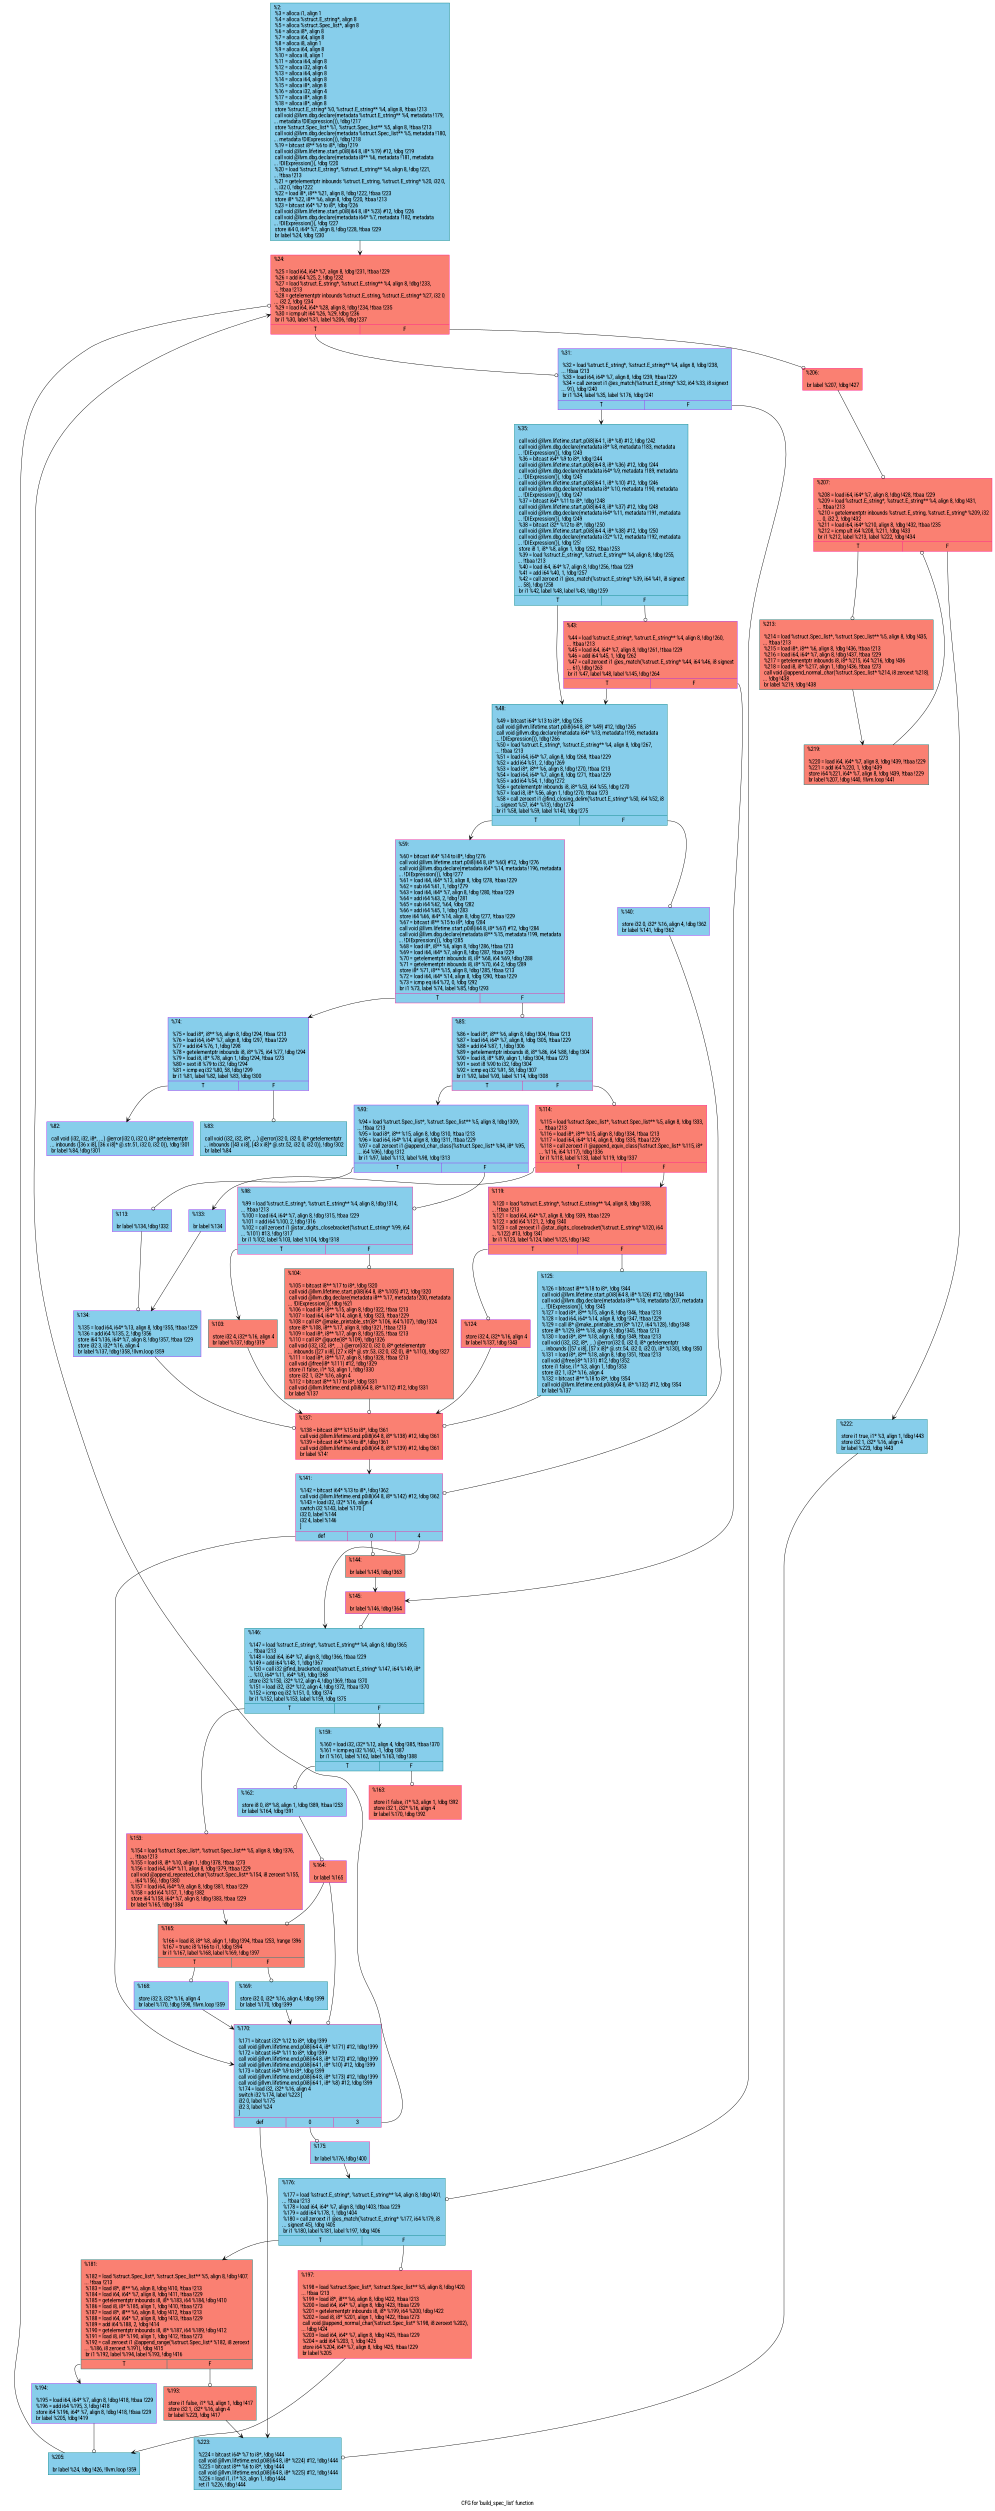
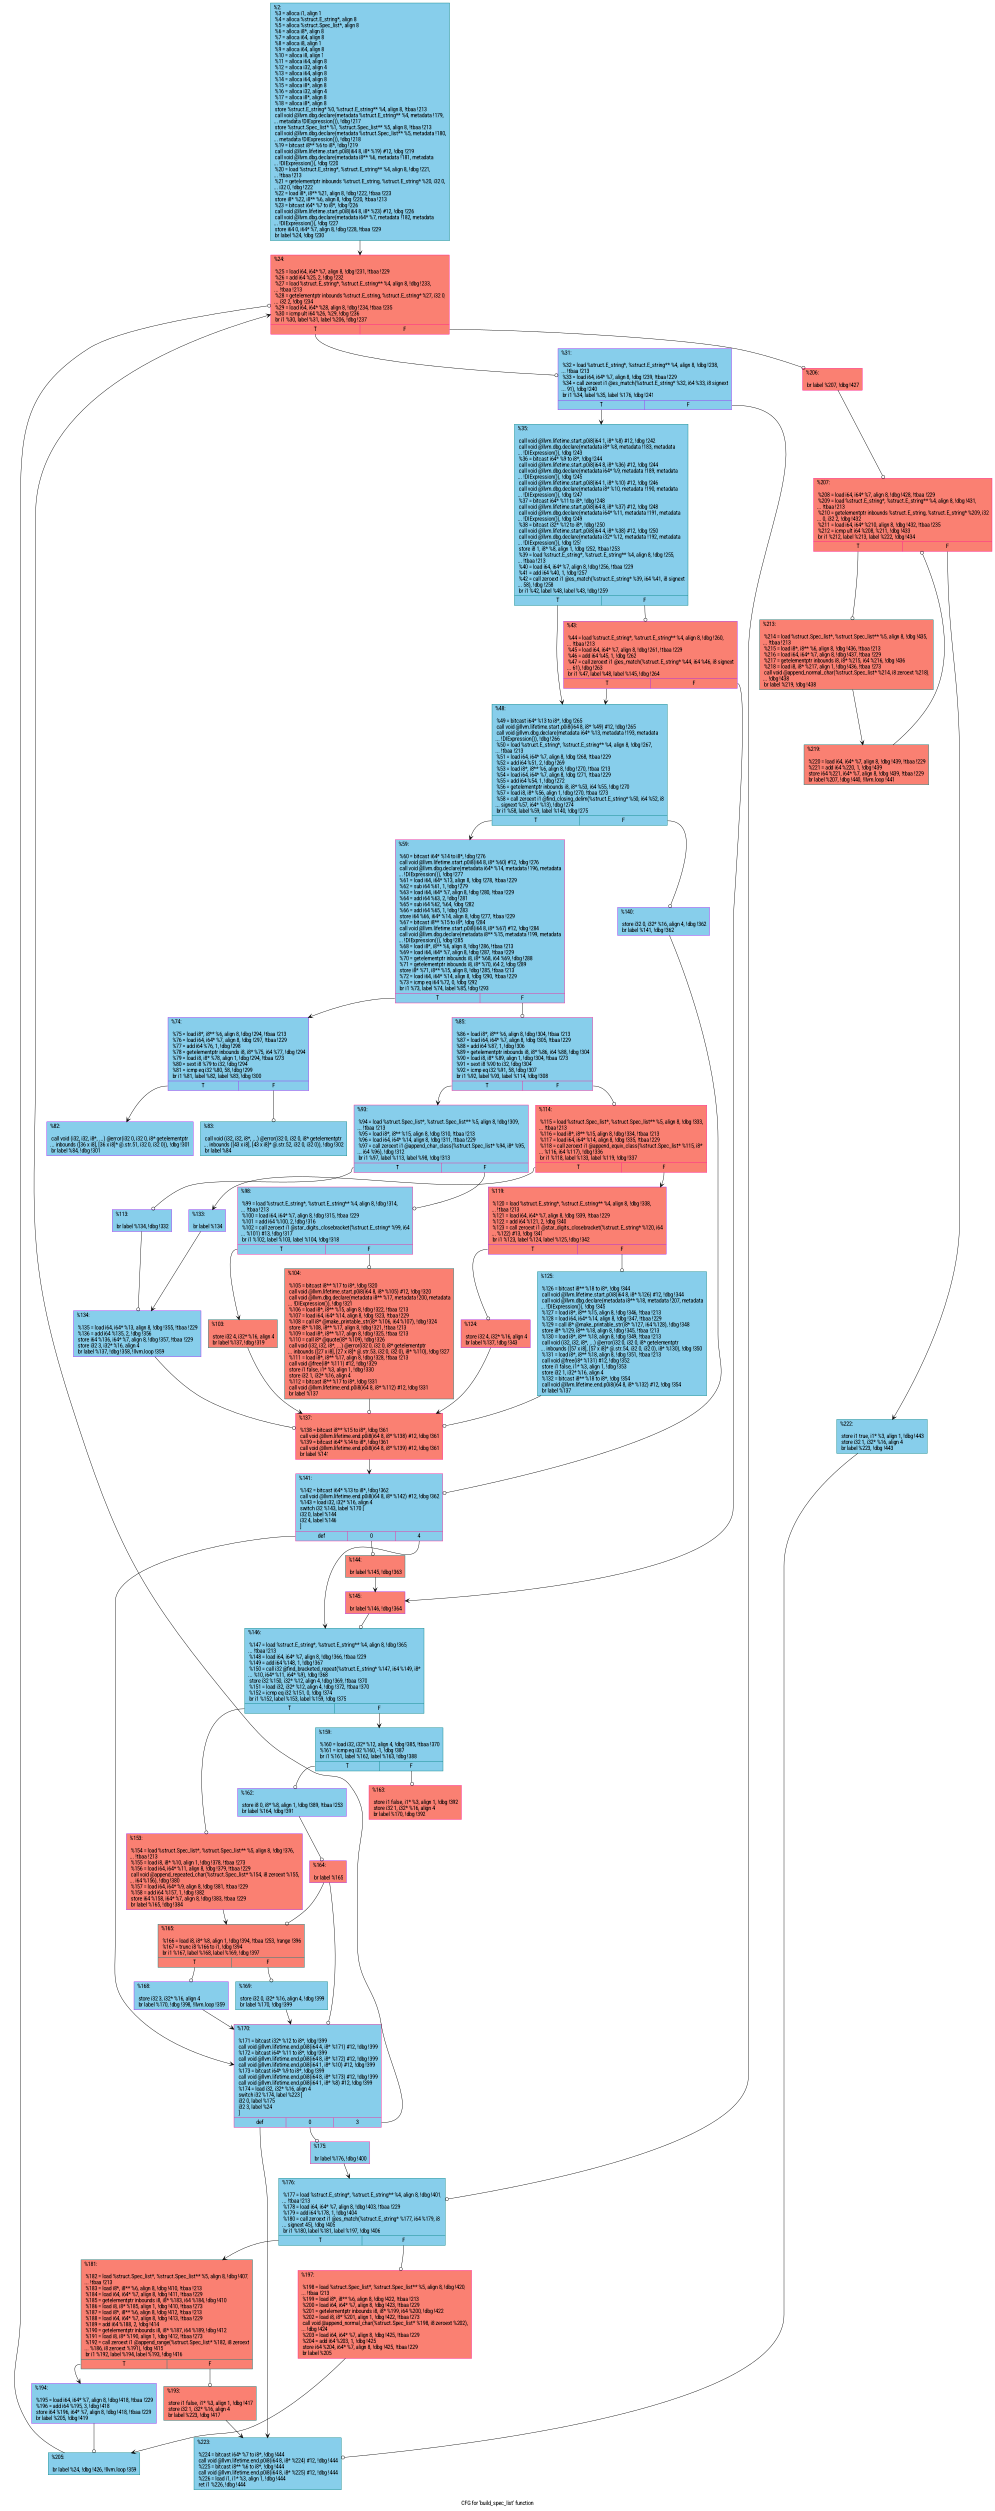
node "%93:": color purple -> deeppink
node "%104:": text "... !DIExpression()), !dbg !621" -> "... !DIExpression()), !dbg !321"
